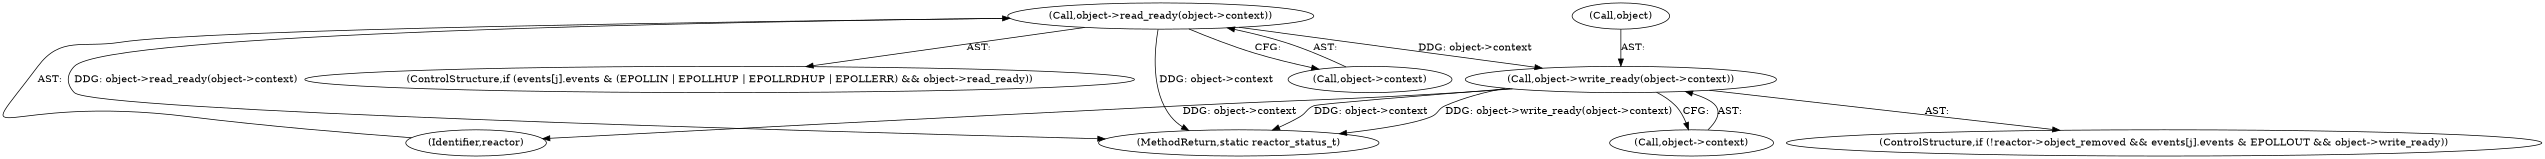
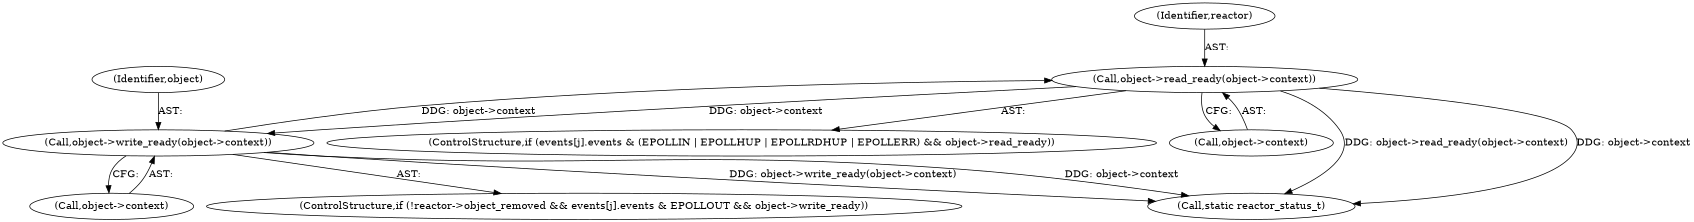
node "(Call,object)": label "(Call,object)" -> "(Identifier,object)"
edge "(Call,object->write_ready(object->context))" -> "(Identifier,reactor)": now "(Call,object->write_ready(object->context))" -> "(Call,object->read_ready(object->context))"
node "(MethodReturn,static reactor_status_t)": label "(MethodReturn,static reactor_status_t)" -> "(Call,static reactor_status_t)"
